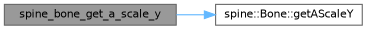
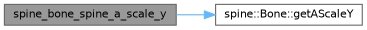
node "spine_bone_get_a_scale_y": label "spine_bone_get_a_scale_y" -> "spine_bone_spine_a_scale_y"
